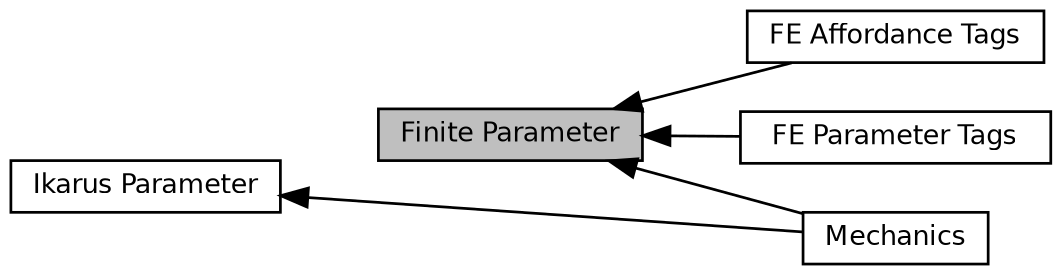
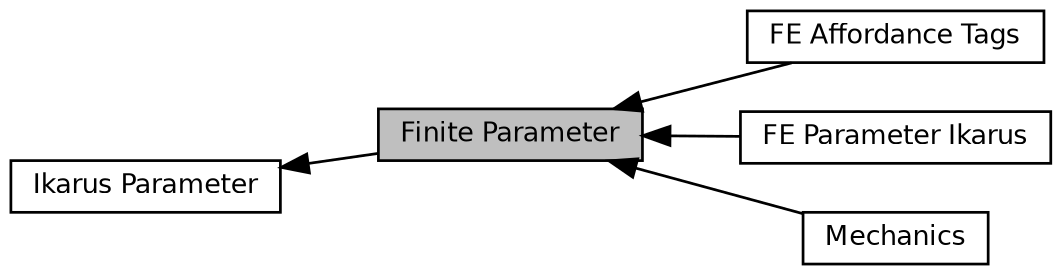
node "FE Parameter Tags": label "FE Parameter Tags" -> "FE Parameter Ikarus"
edge "Mechanics" -> "Ikarus Parameter": now "Finite Parameter" -> "Ikarus Parameter"
